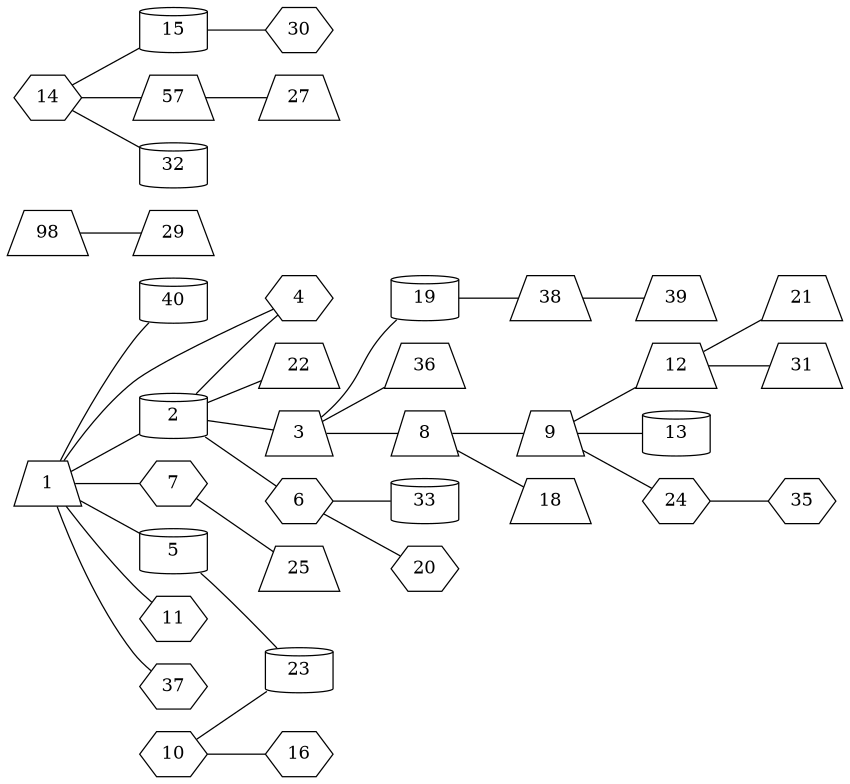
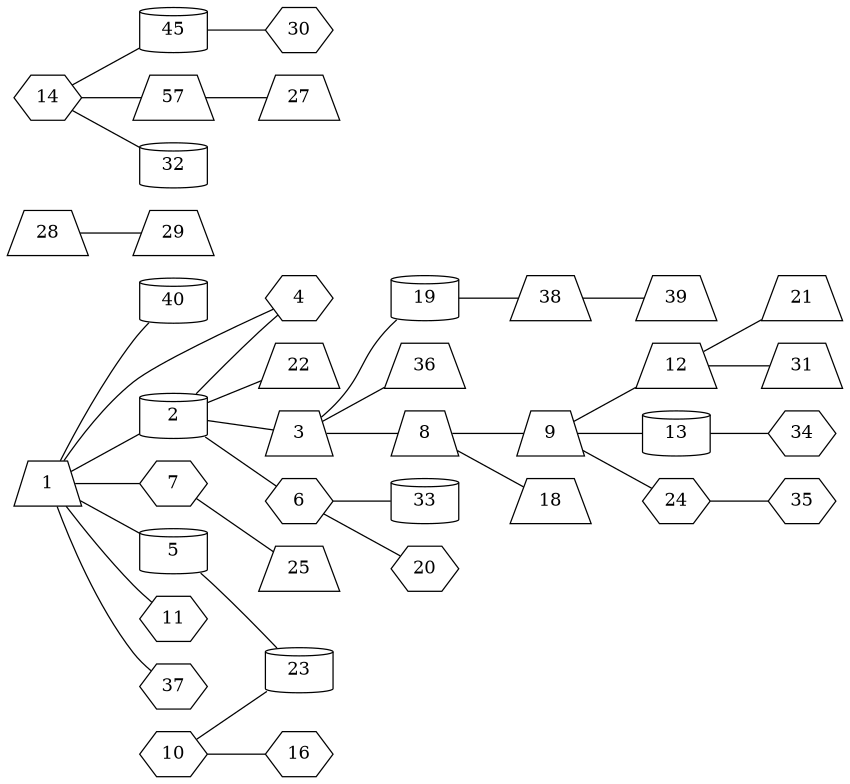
node "15": label "15" -> "45"
node "98": label "98" -> "28"
node "34": added
